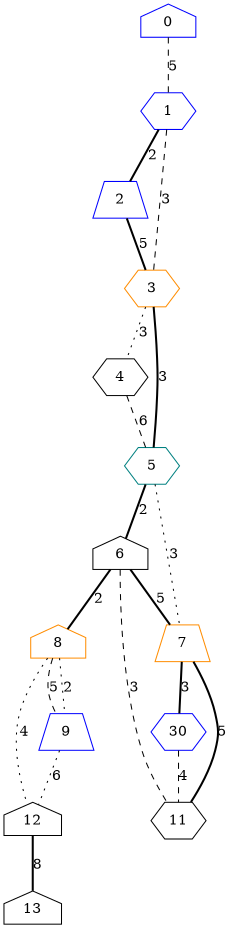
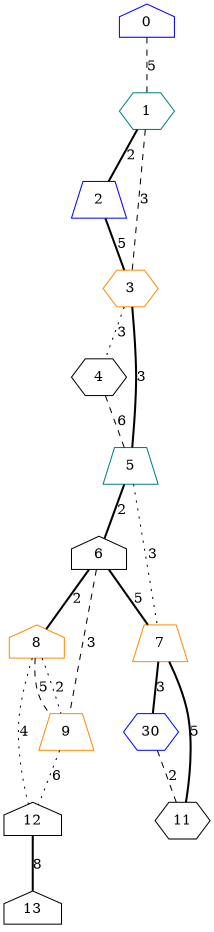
node "1": color blue -> teal
node "5": shape hexagon -> trapezium
edge "6" -- "11": now "6" -- "9"
node "9": color blue -> darkorange
edge "30" -- "11": label "4" -> "2"
